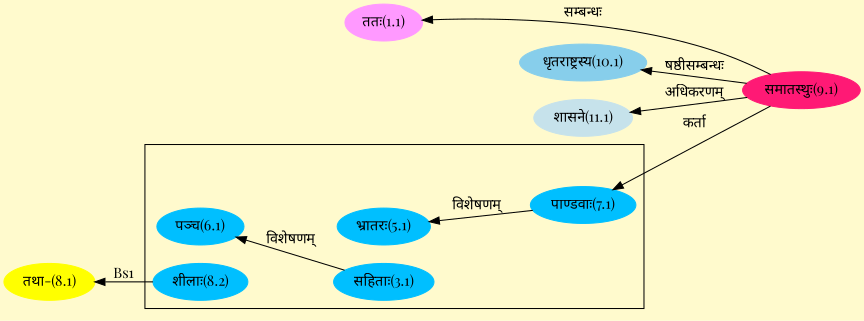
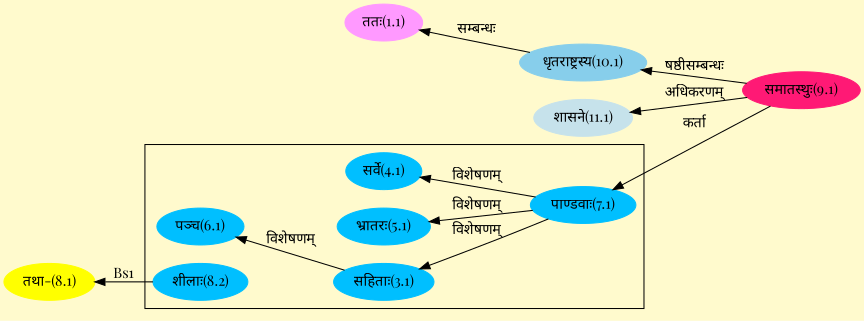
edge "समातस्थुः(9.1)" -> "ततः(1.1)": now "धृतराष्ट्रस्य(10.1)" -> "ततः(1.1)"
node "सर्वे(4.1)": added
edge "पाण्डवाः(7.1)" -> "सहिताः(3.1)": added, label "विशेषणम्"
